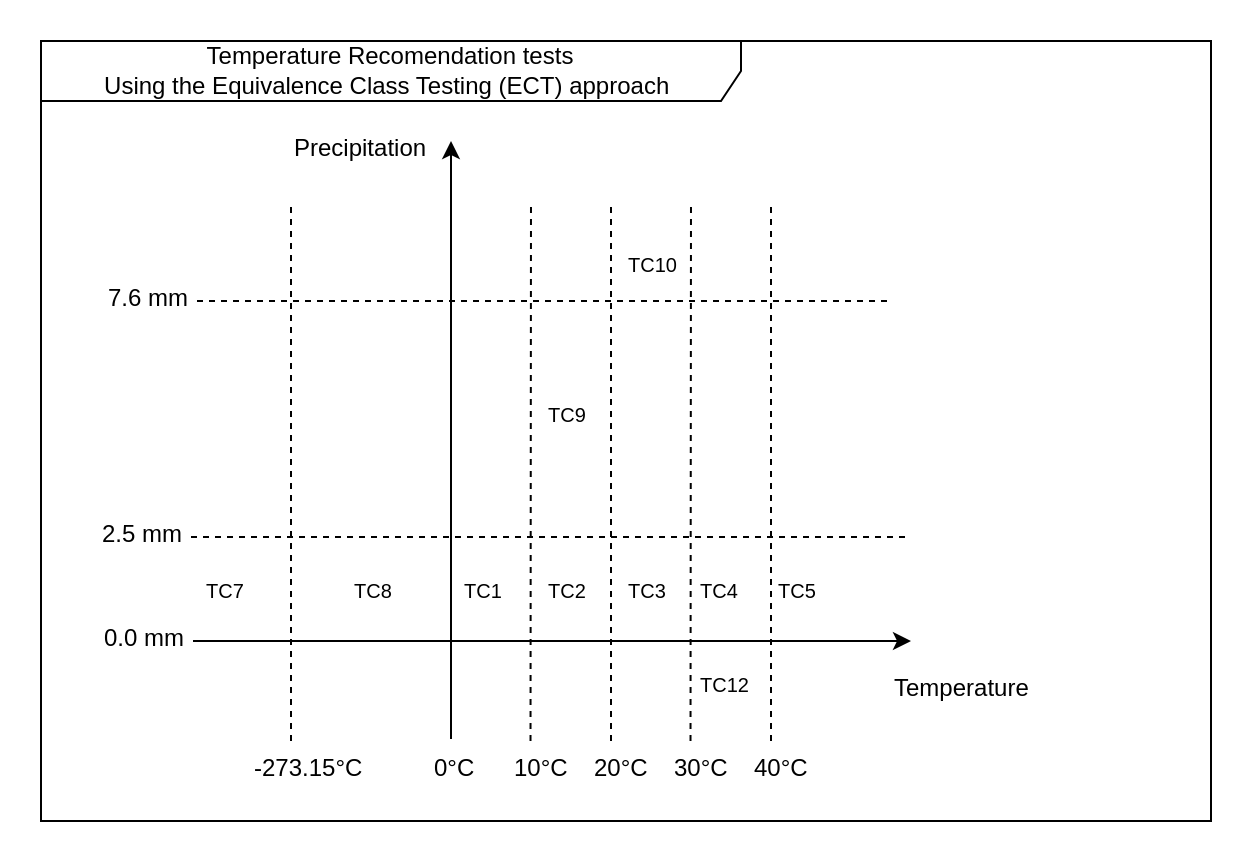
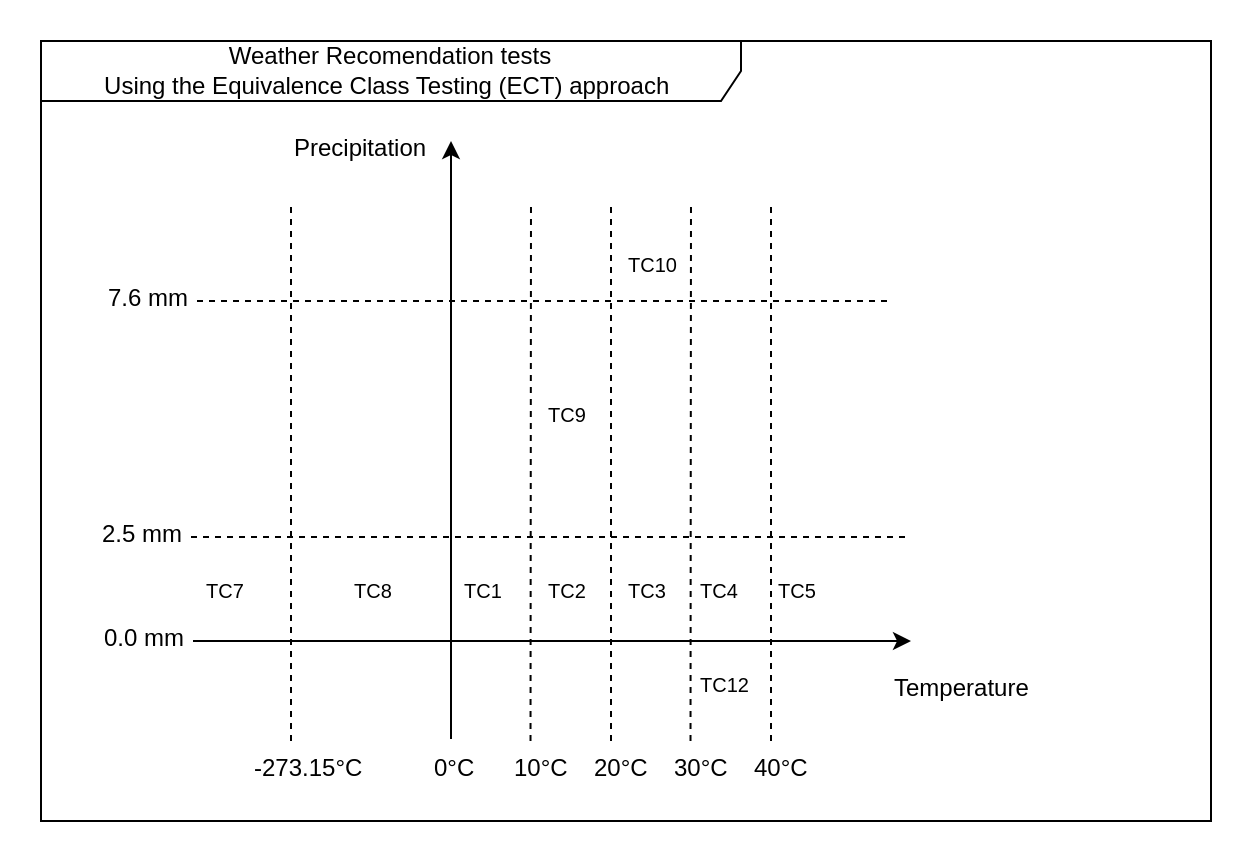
node "Temperature Recomendation testsUsing the Equivalence Class Testing (ECT) approach": label "Temperature Recomendation testsUsing the Equivalence Class Testing (ECT) approach" -> "Weather Recomendation testsUsing the Equivalence Class Testing (ECT) approach"
